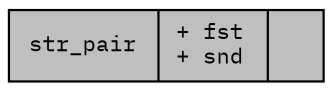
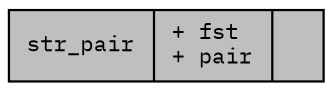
node "str_pair": text "+ snd" -> "+ pair"
